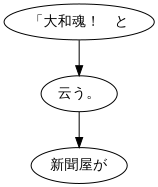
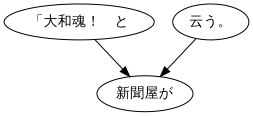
edge "「大和魂！　と" -> "云う。": now "「大和魂！　と" -> "新聞屋が"
